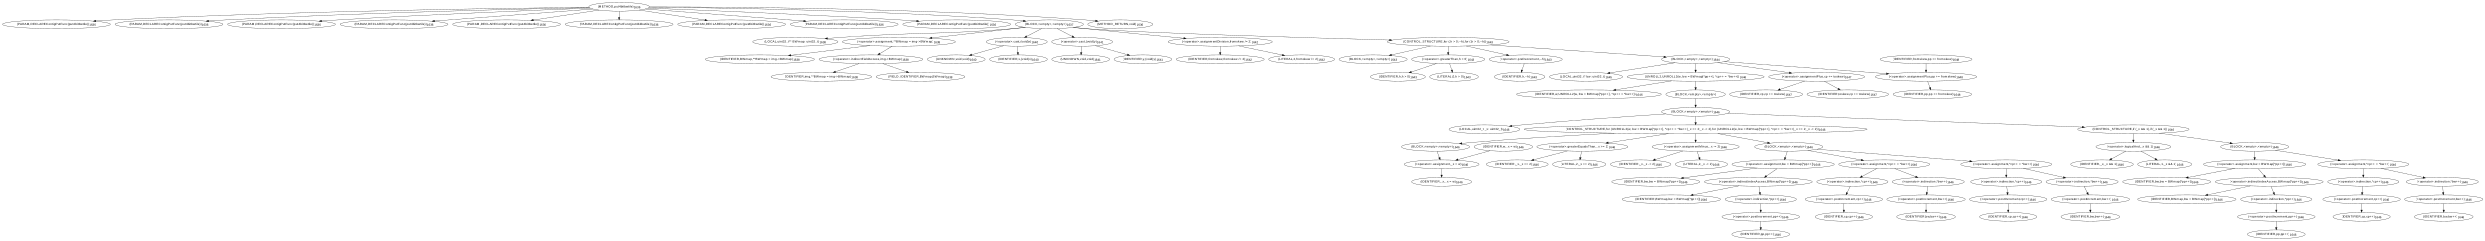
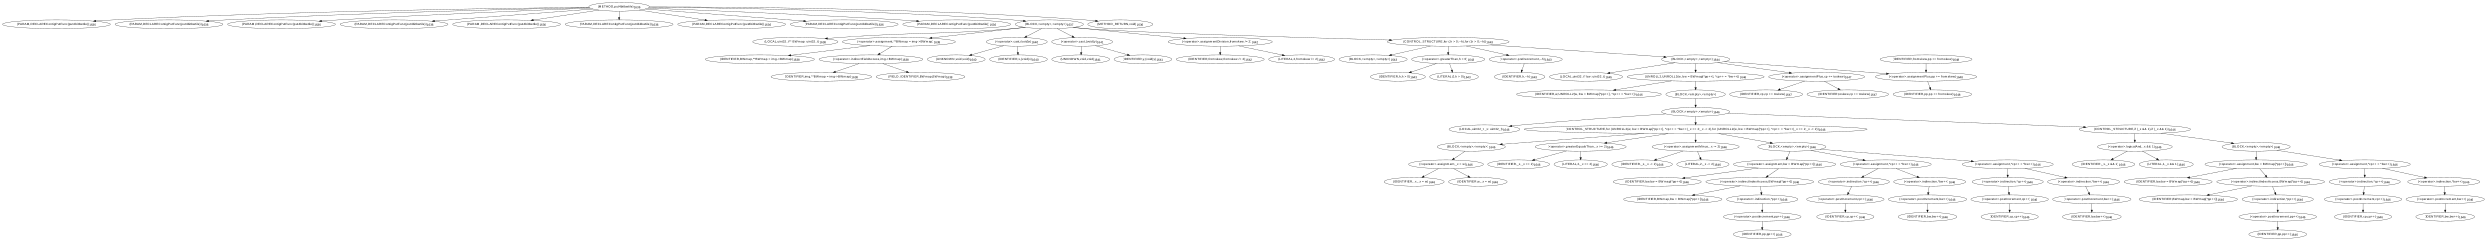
edge "(IDENTIFIER,w,_x = w)" -> "(<operator>.assignment,_x = w)": reversed
